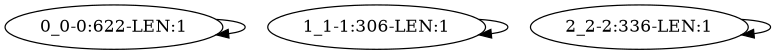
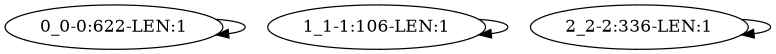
node "1_1-1:306-LEN:1": label "1_1-1:306-LEN:1" -> "1_1-1:106-LEN:1"
